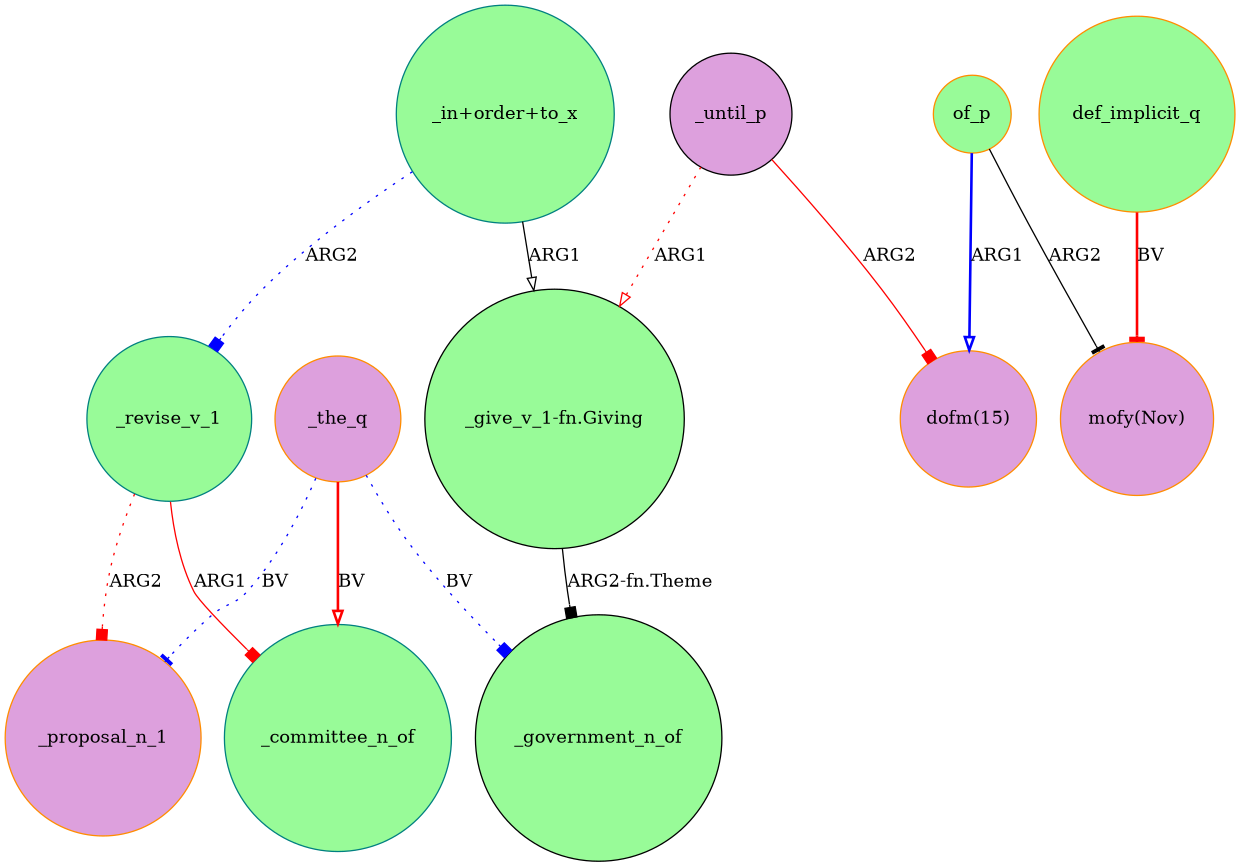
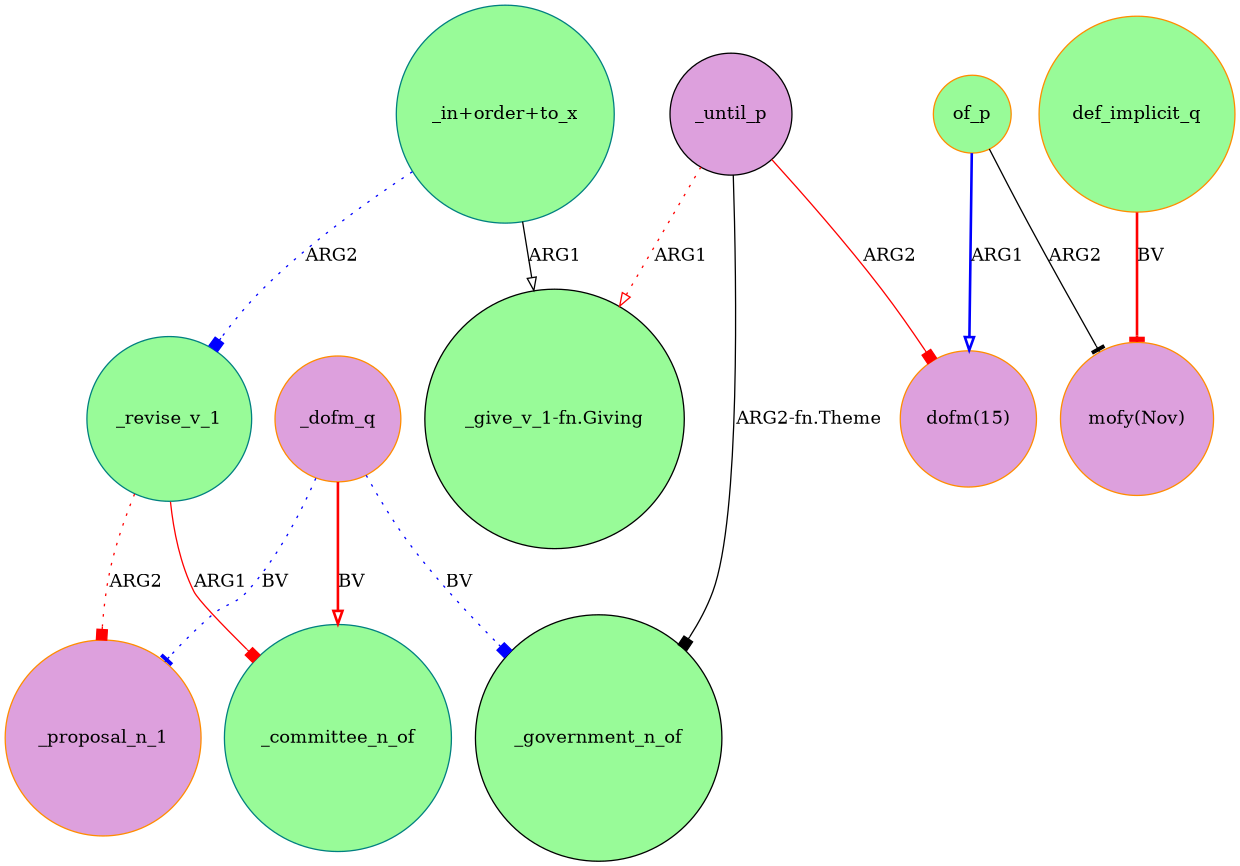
node "_the_q": label "_the_q" -> "_dofm_q"
edge "_give_v_1-fn.Giving" -> "_government_n_of": now "_until_p" -> "_government_n_of"
